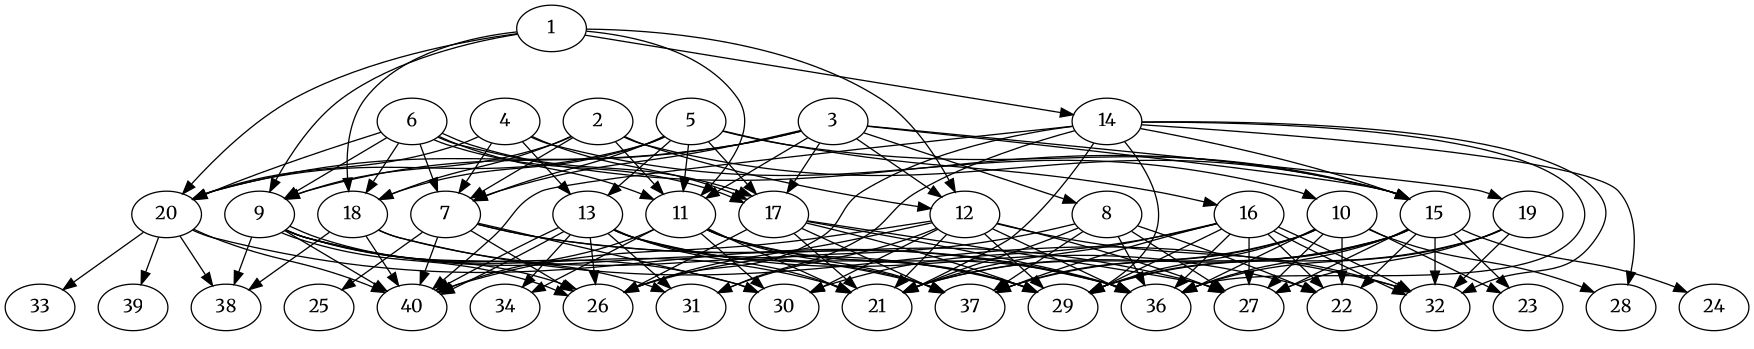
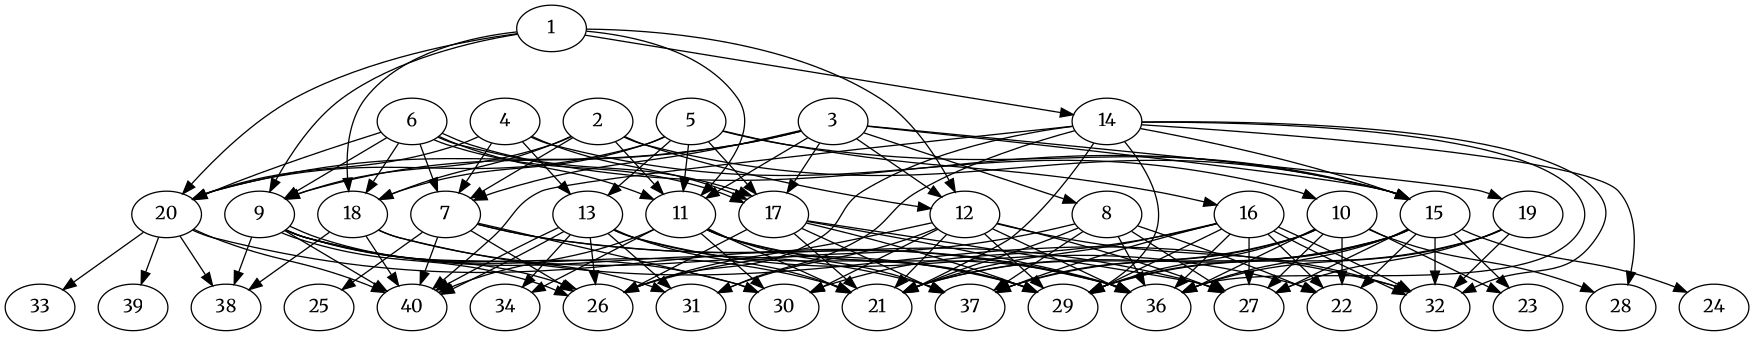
edge "5" -> "7": removed
edge "12" -> "40": removed
edge "13" -> "37": removed
